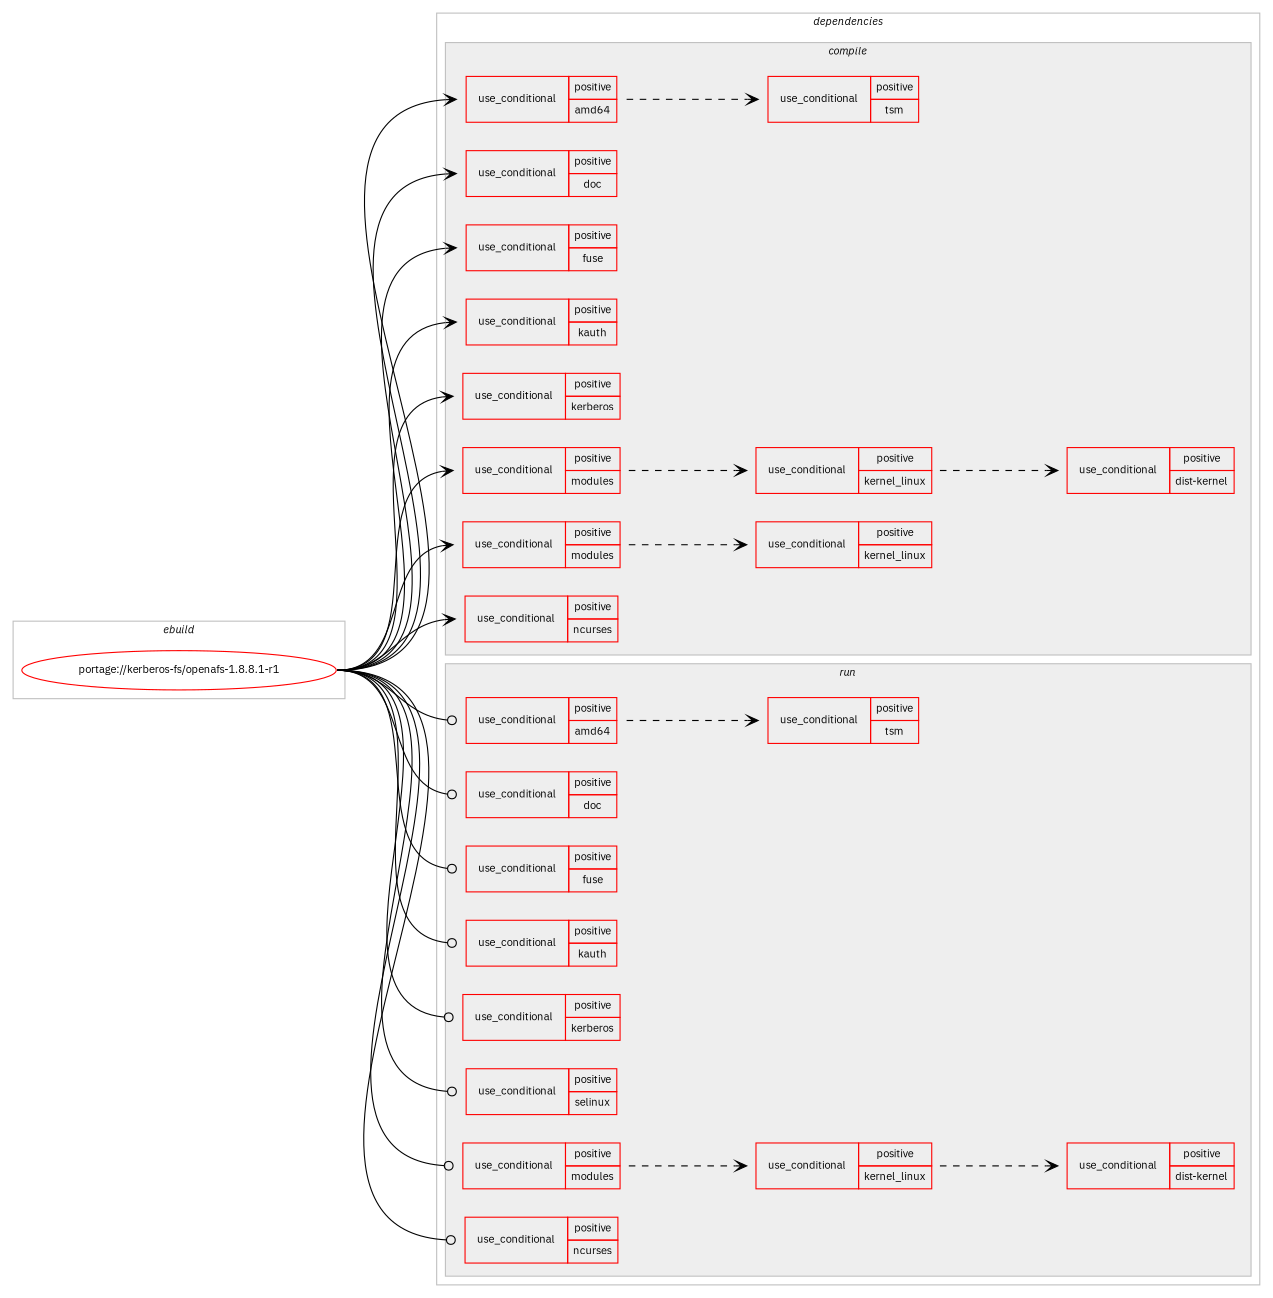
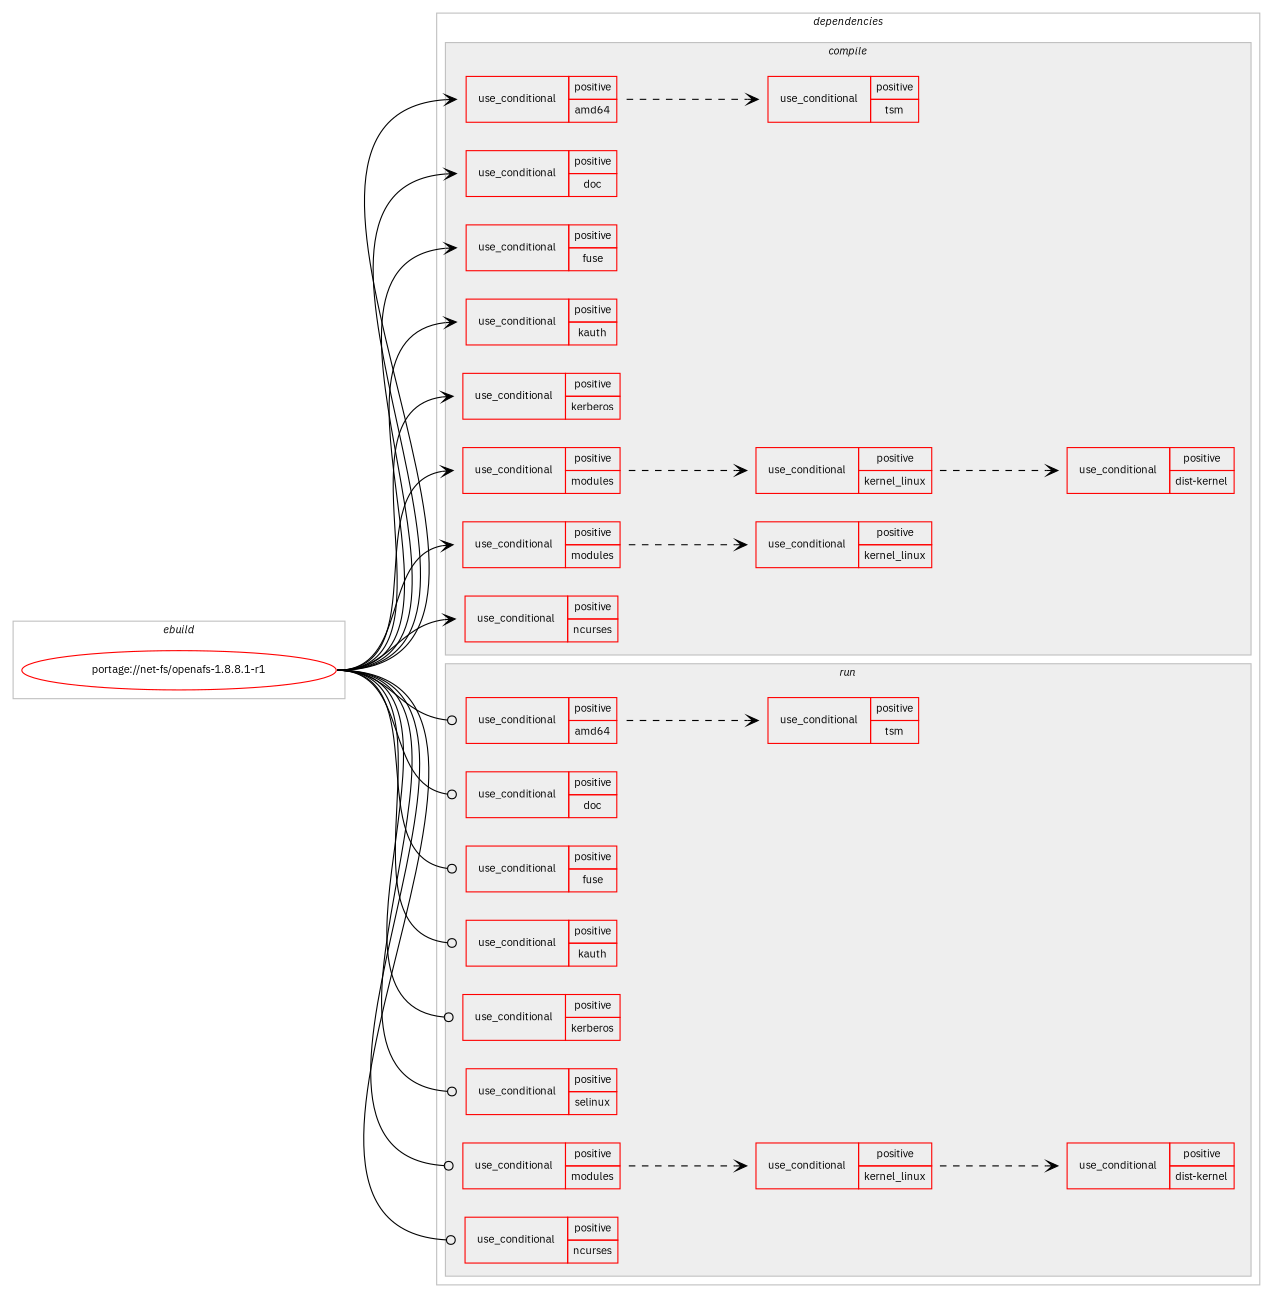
node "portage://kerberos-fs/openafs-1.8.8.1-r1": label "portage://kerberos-fs/openafs-1.8.8.1-r1" -> "portage://net-fs/openafs-1.8.8.1-r1"
